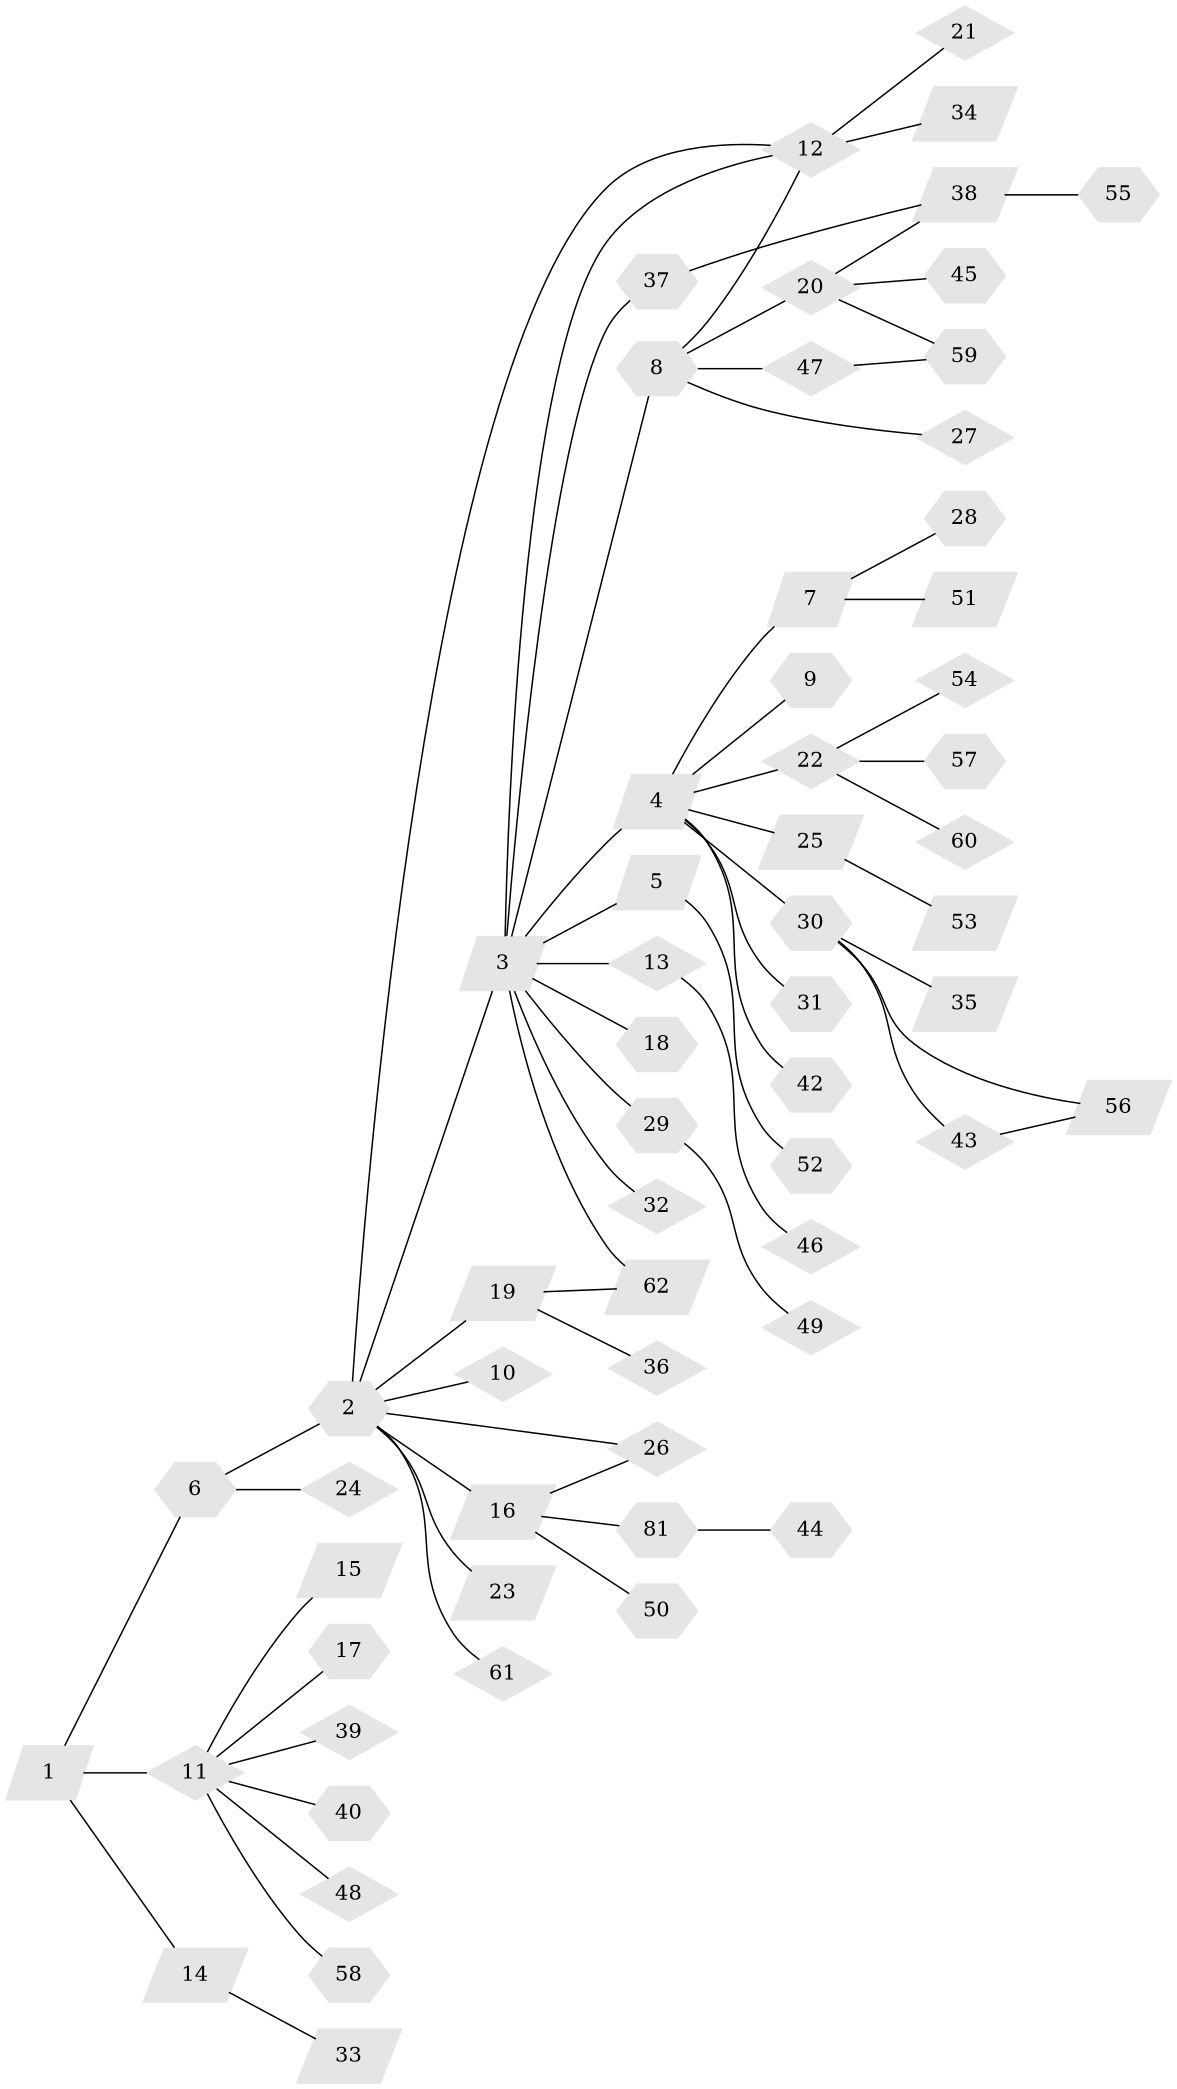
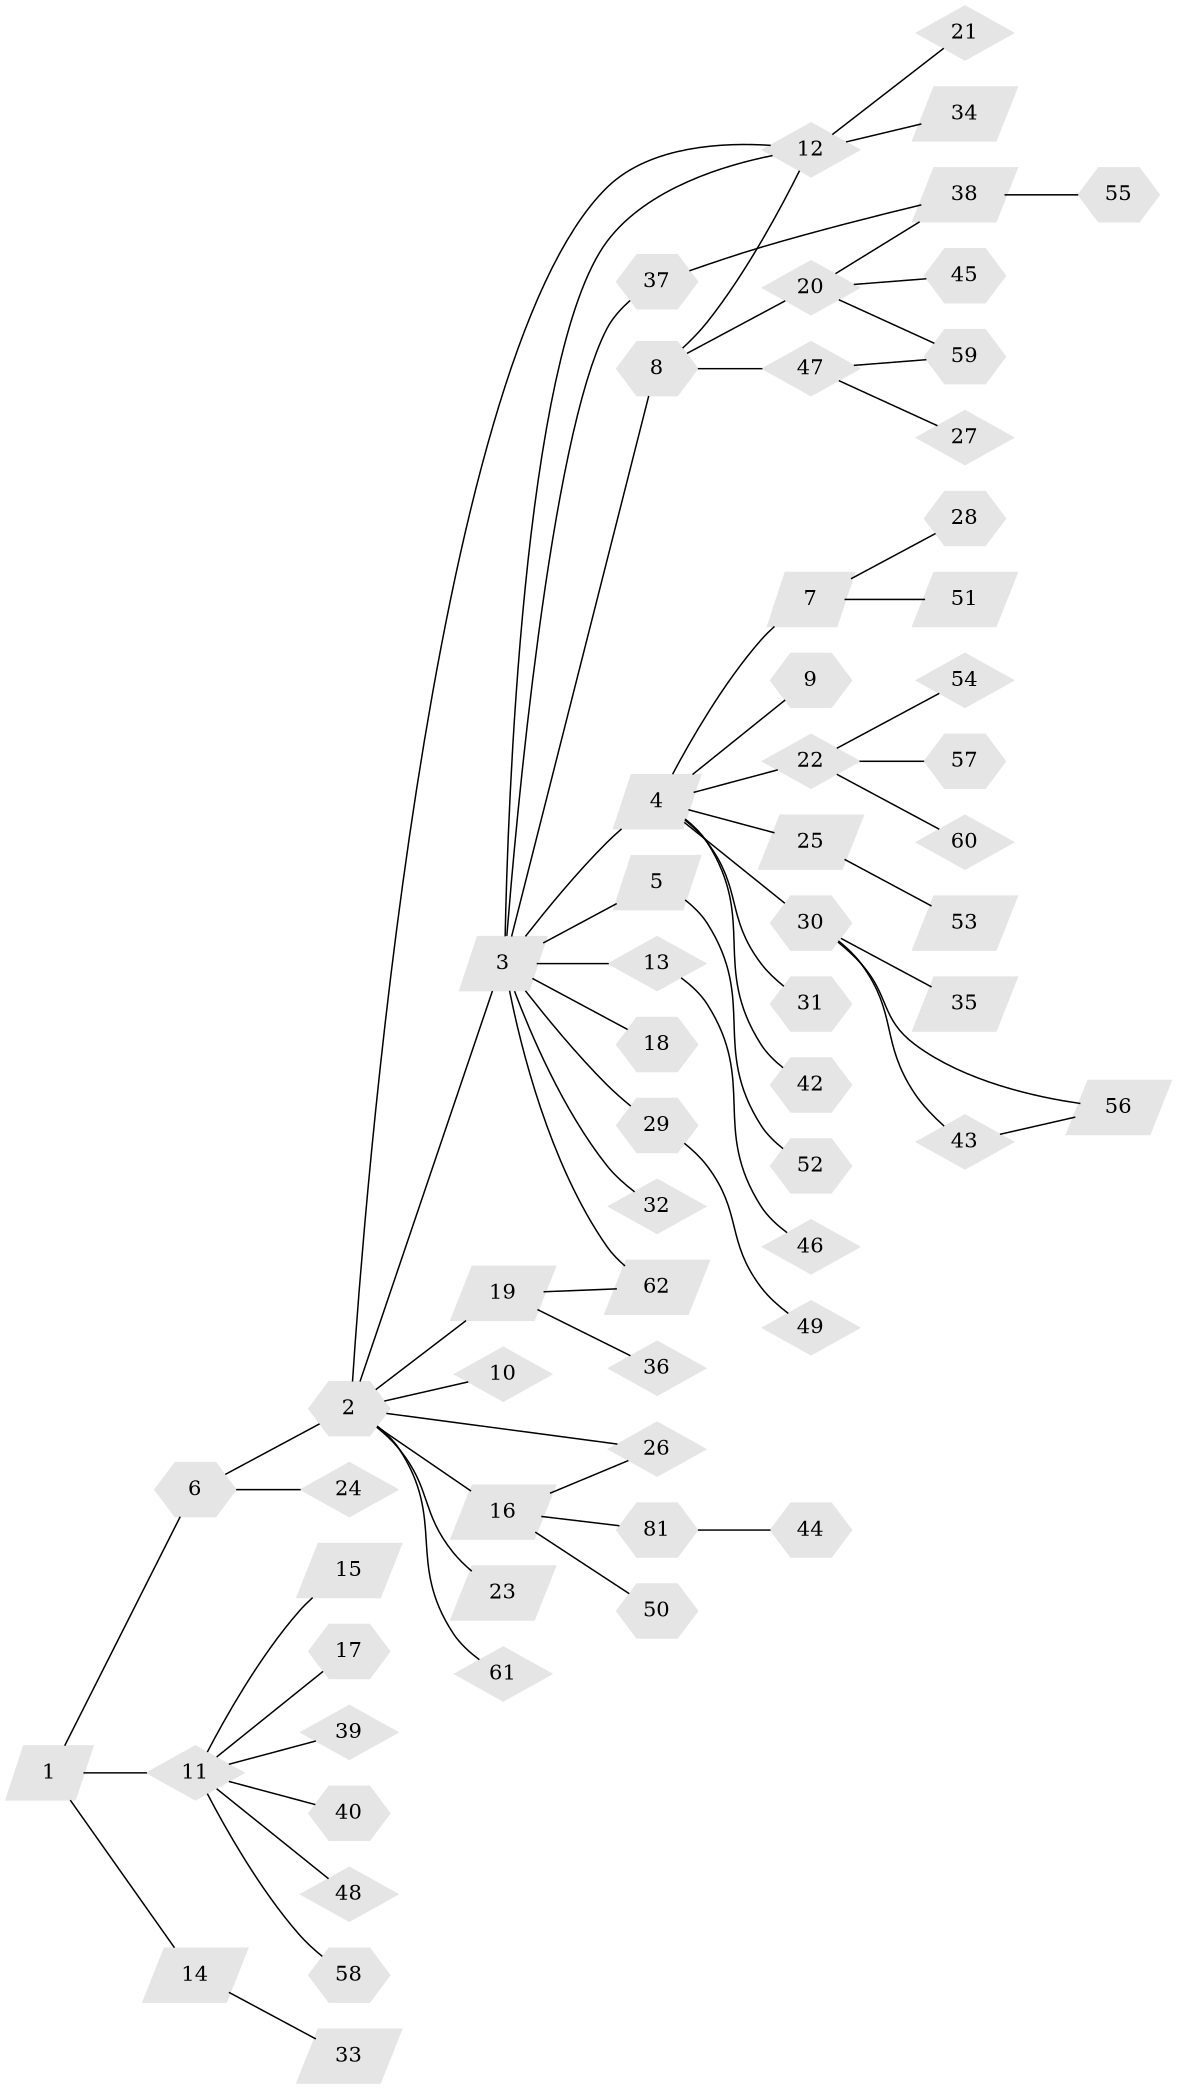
edge "8" -- "27": now "47" -- "27"
